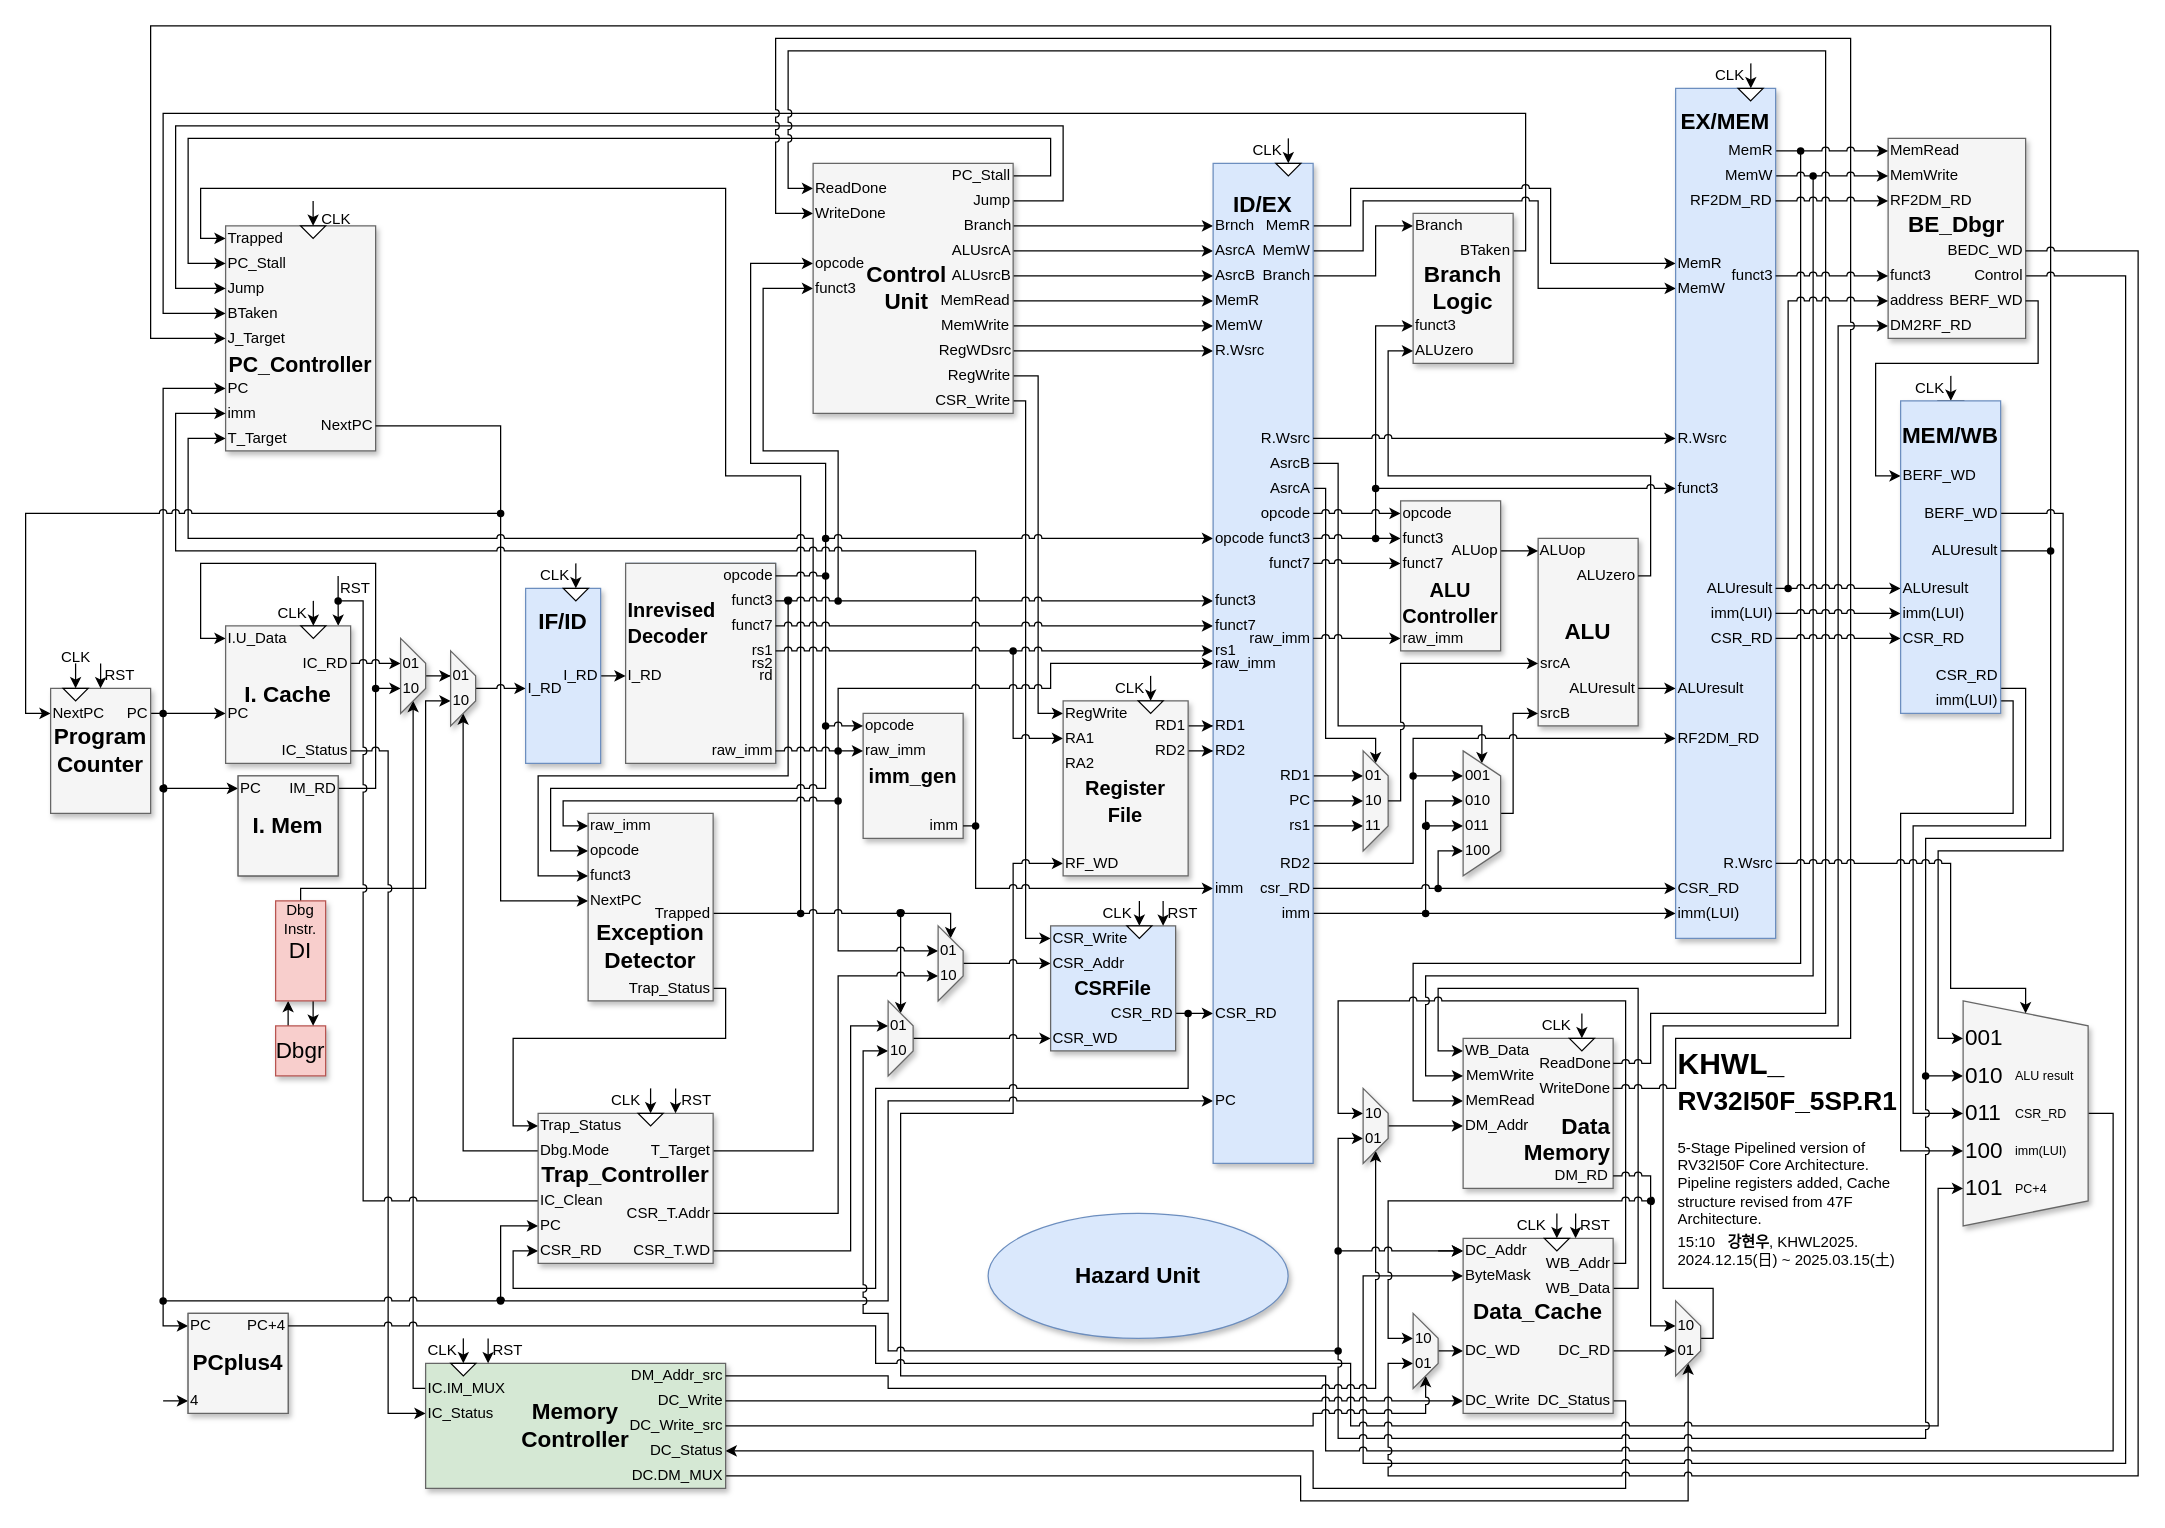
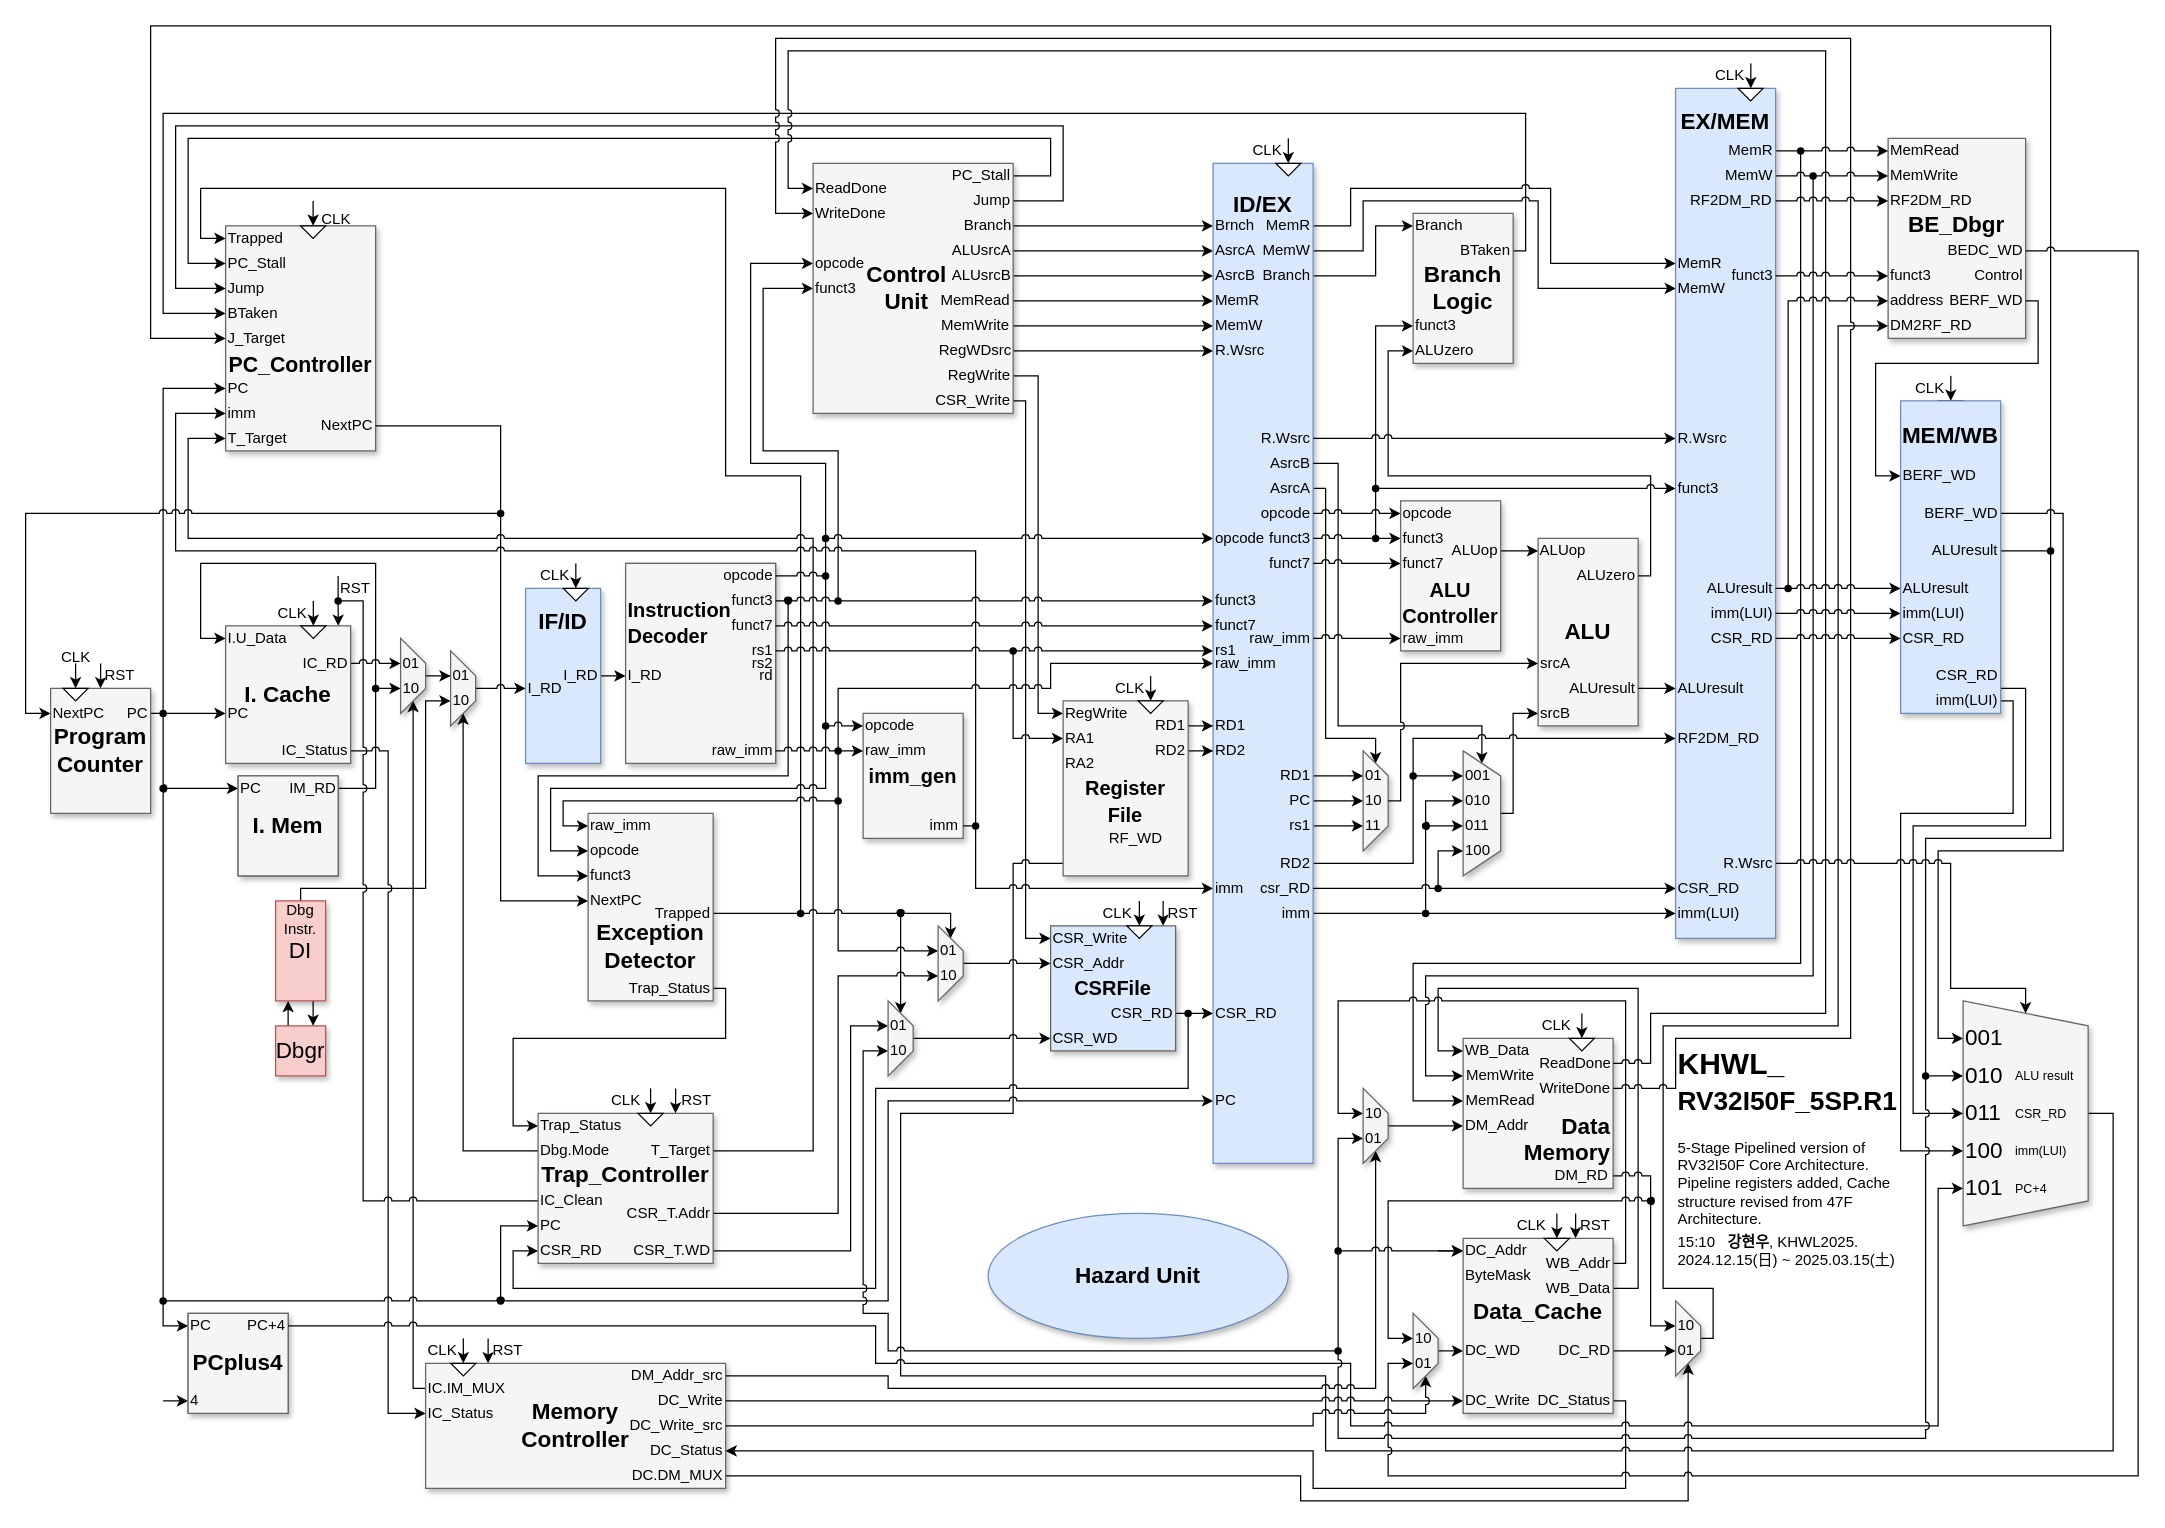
node "Inrevised Decoder": label "Inrevised Decoder" -> "Instruction Decoder"
node "RF_WD": moved (1101, 863) -> (1144, 838)
edge "Control" -> "ByteMask": removed
node "Memory Controller": fillcolor #d5e8d4 -> #f5f5f5
